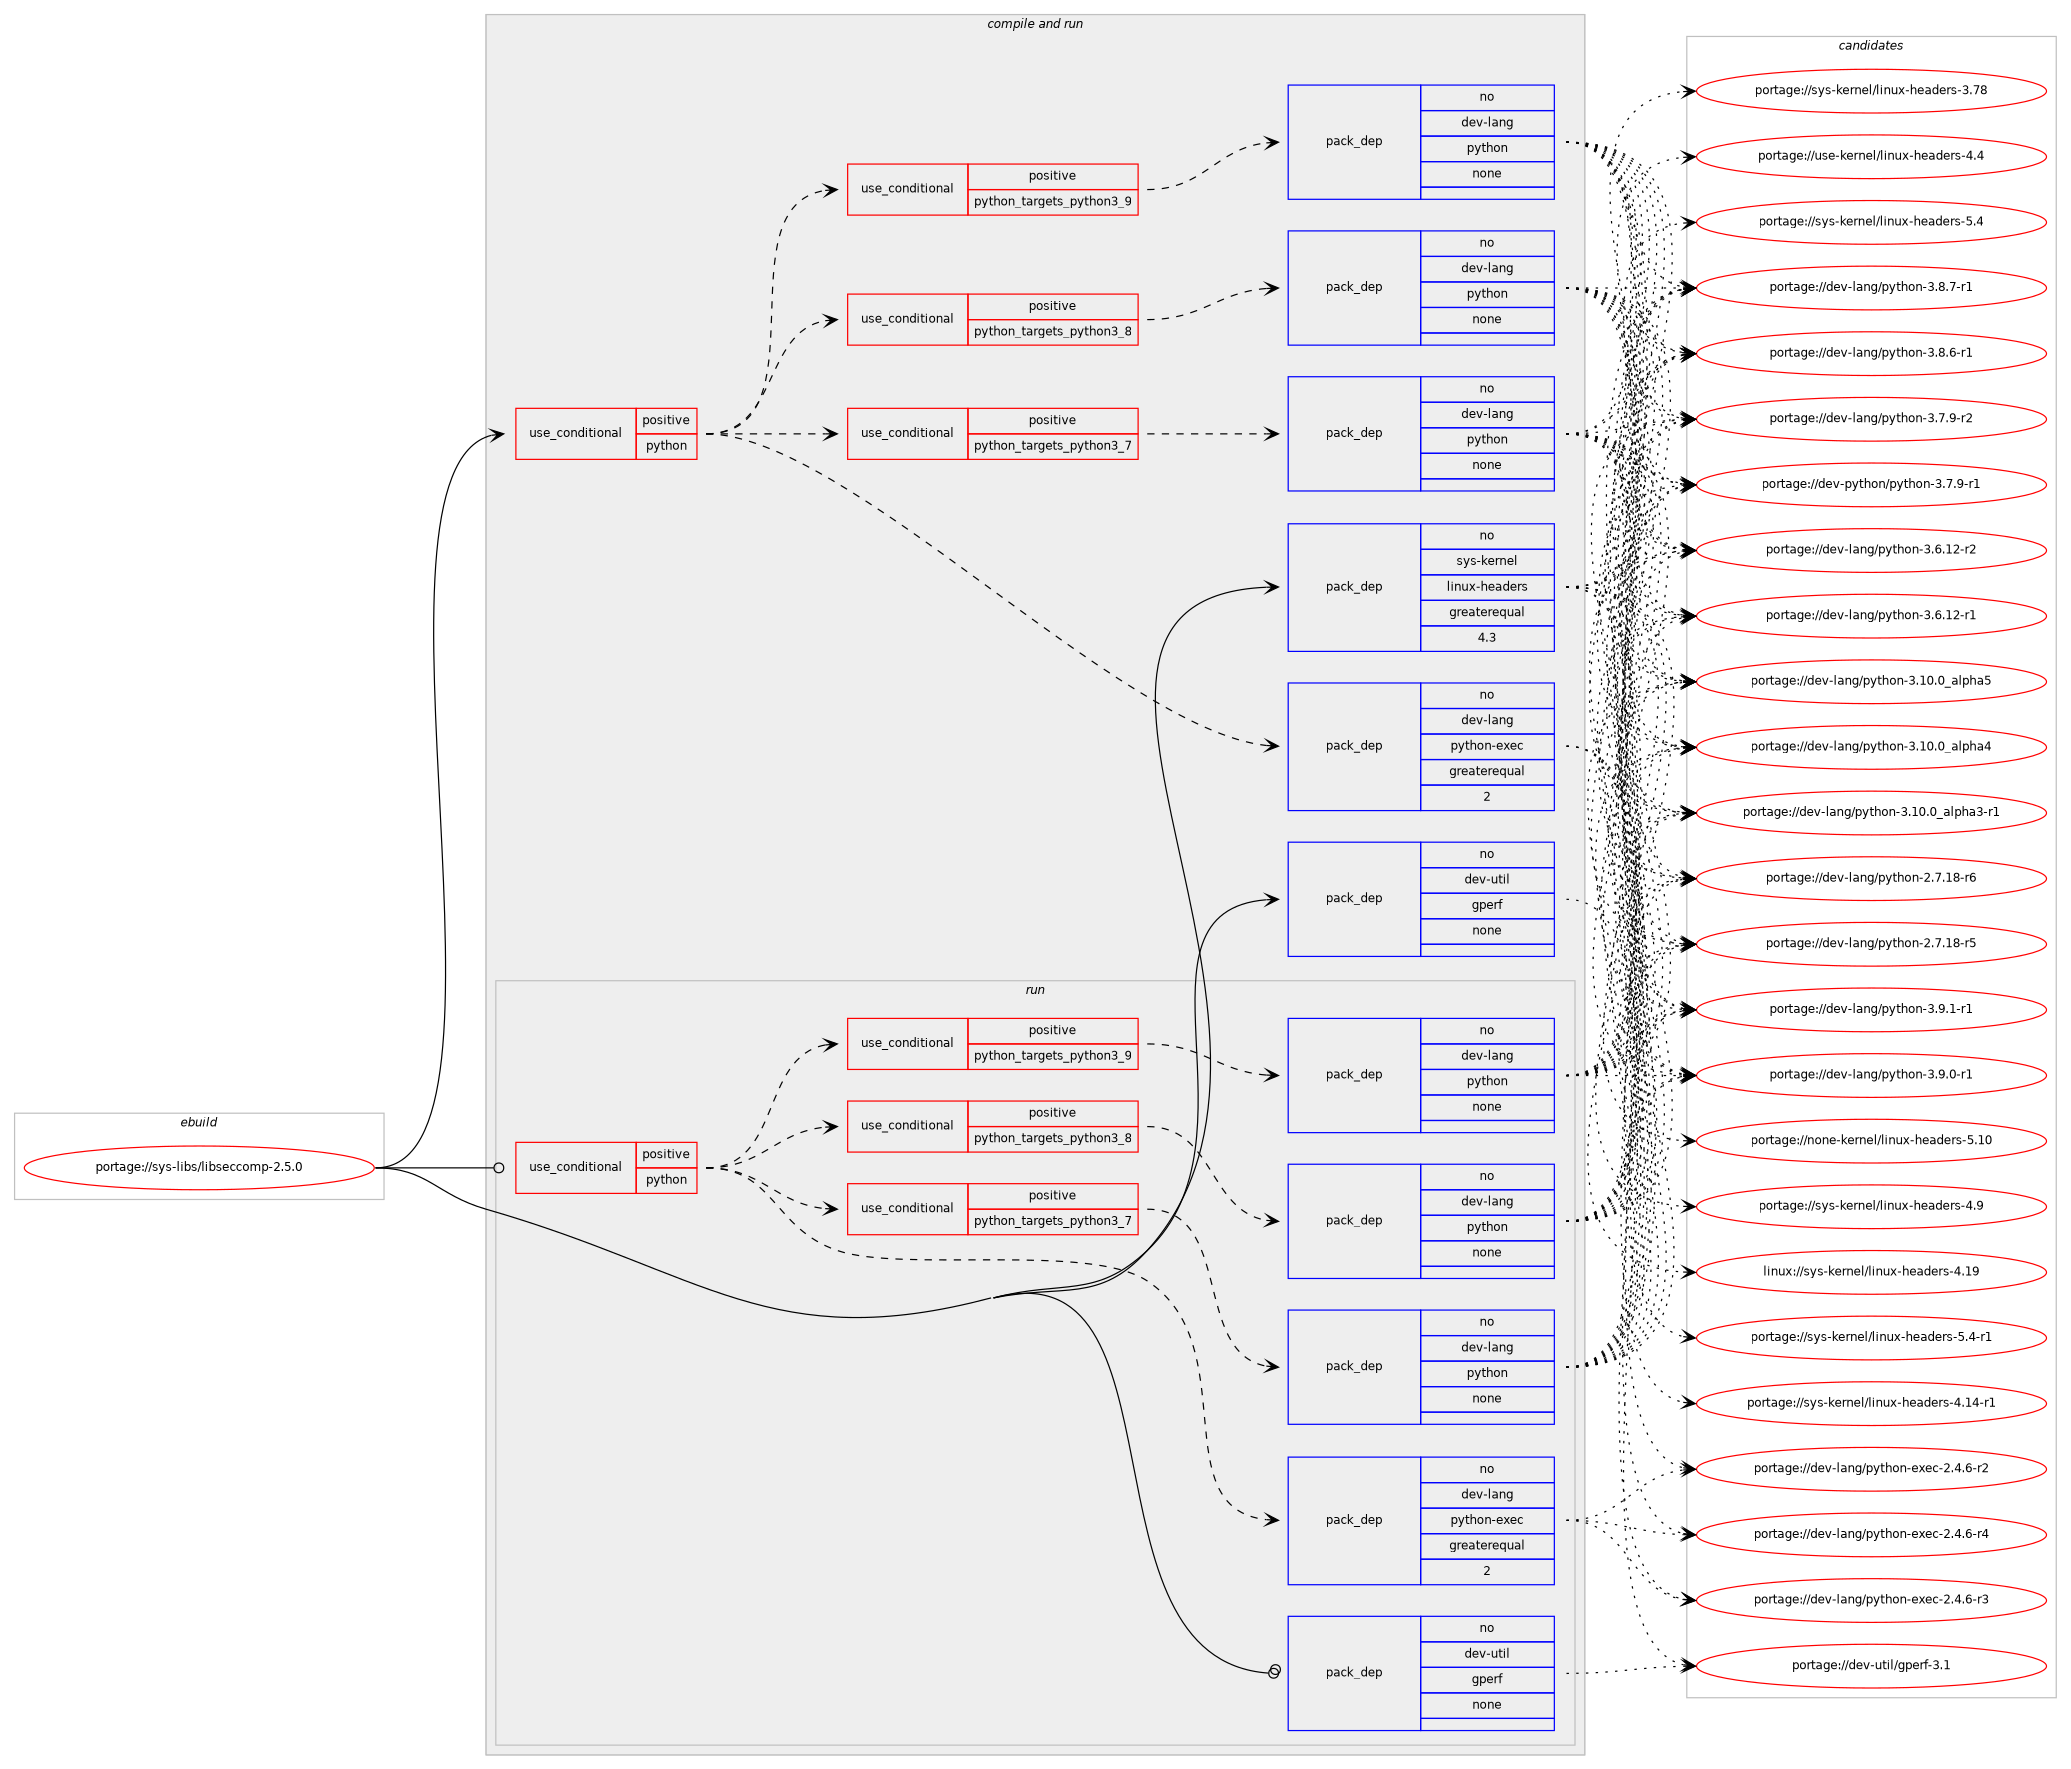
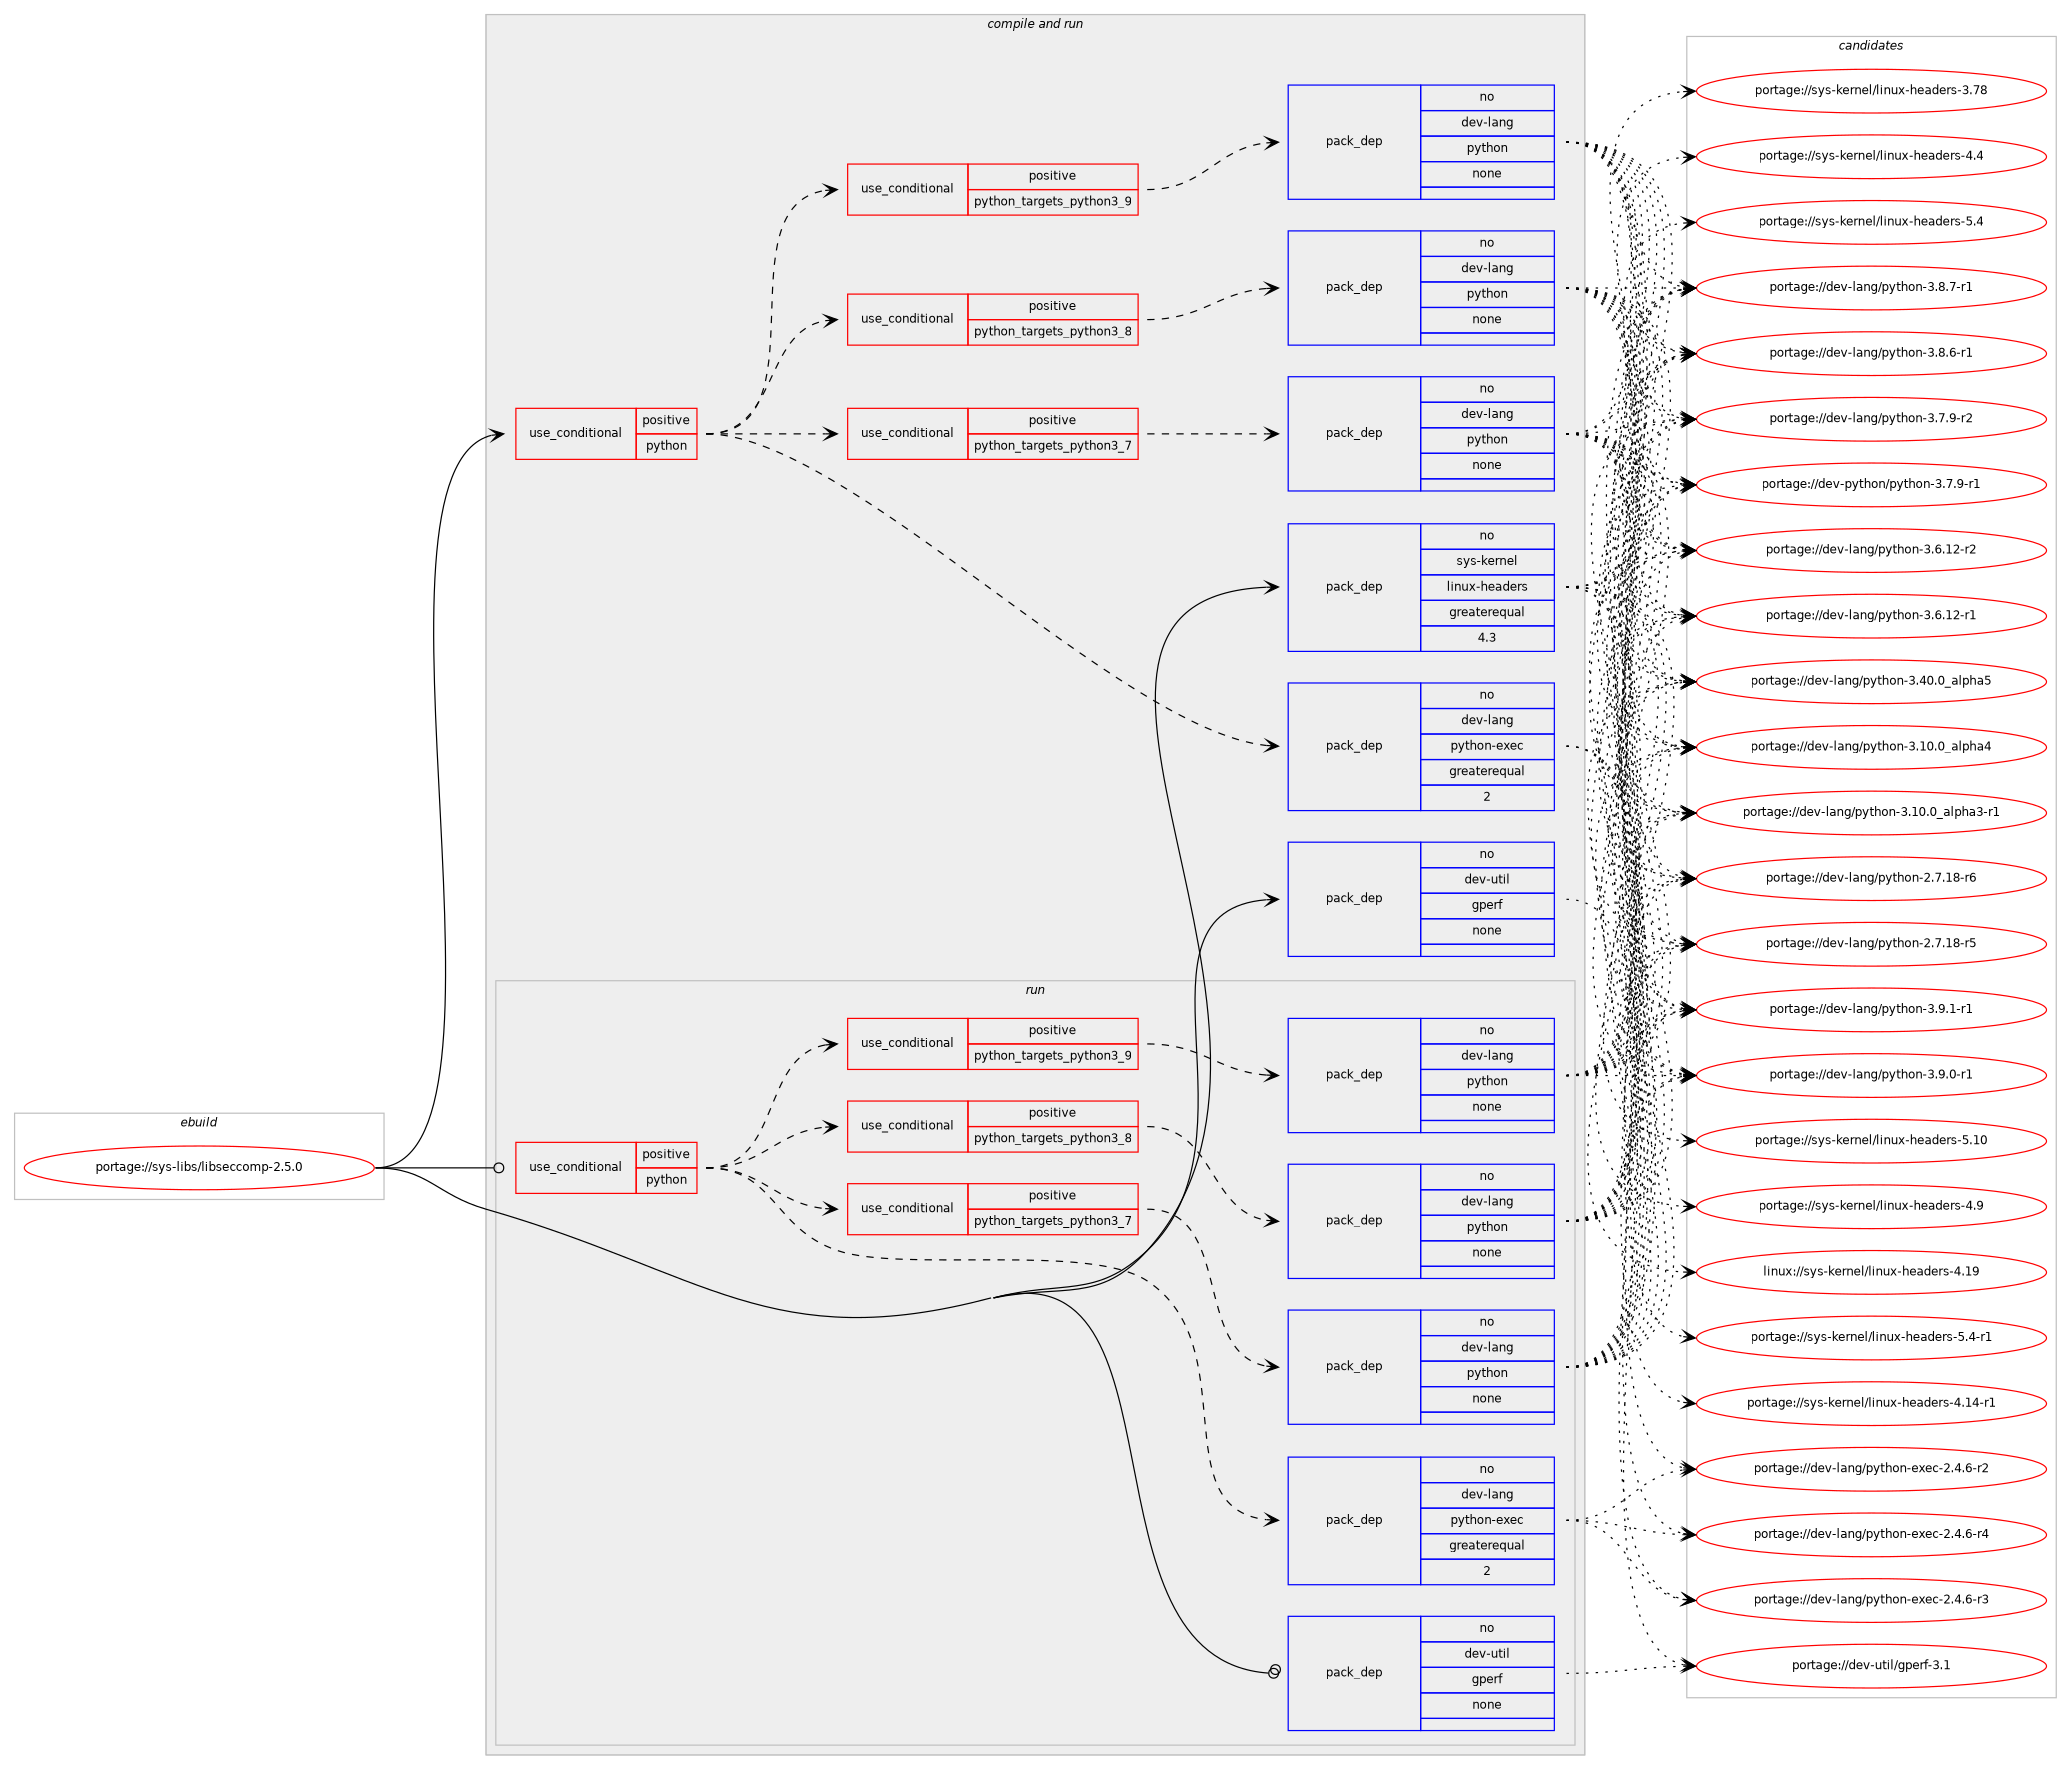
node "portage://use-kernel/linux-headers-4.4": label "portage://use-kernel/linux-headers-4.4" -> "portage://sys-kernel/linux-headers-4.4"
node "portage://dev-lang/python-3.10.0_alpha5": label "portage://dev-lang/python-3.10.0_alpha5" -> "portage://dev-lang/python-3.40.0_alpha5"
node "portage://none-kernel/linux-headers-5.10": label "portage://none-kernel/linux-headers-5.10" -> "portage://sys-kernel/linux-headers-5.10"
